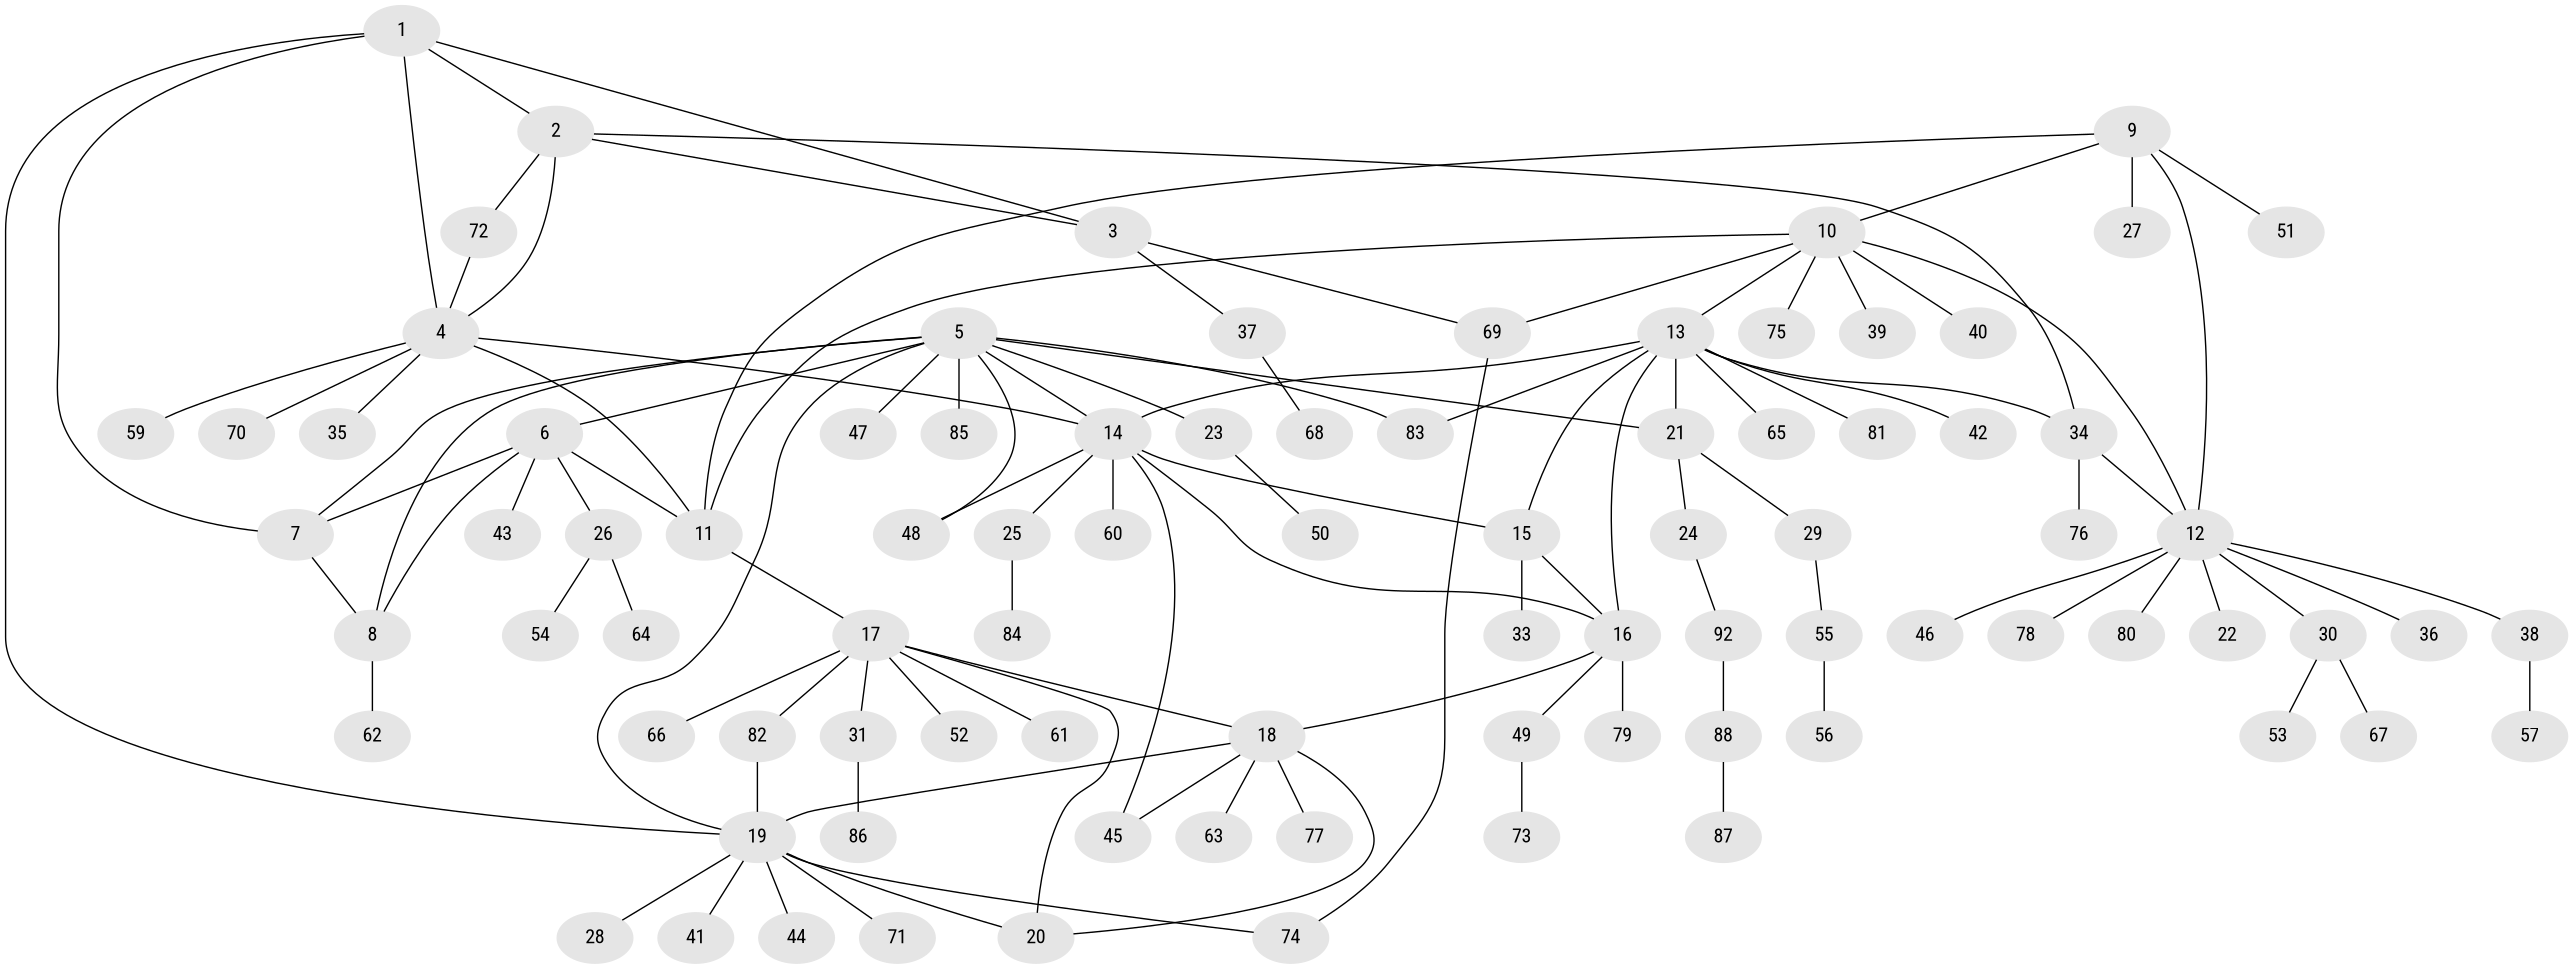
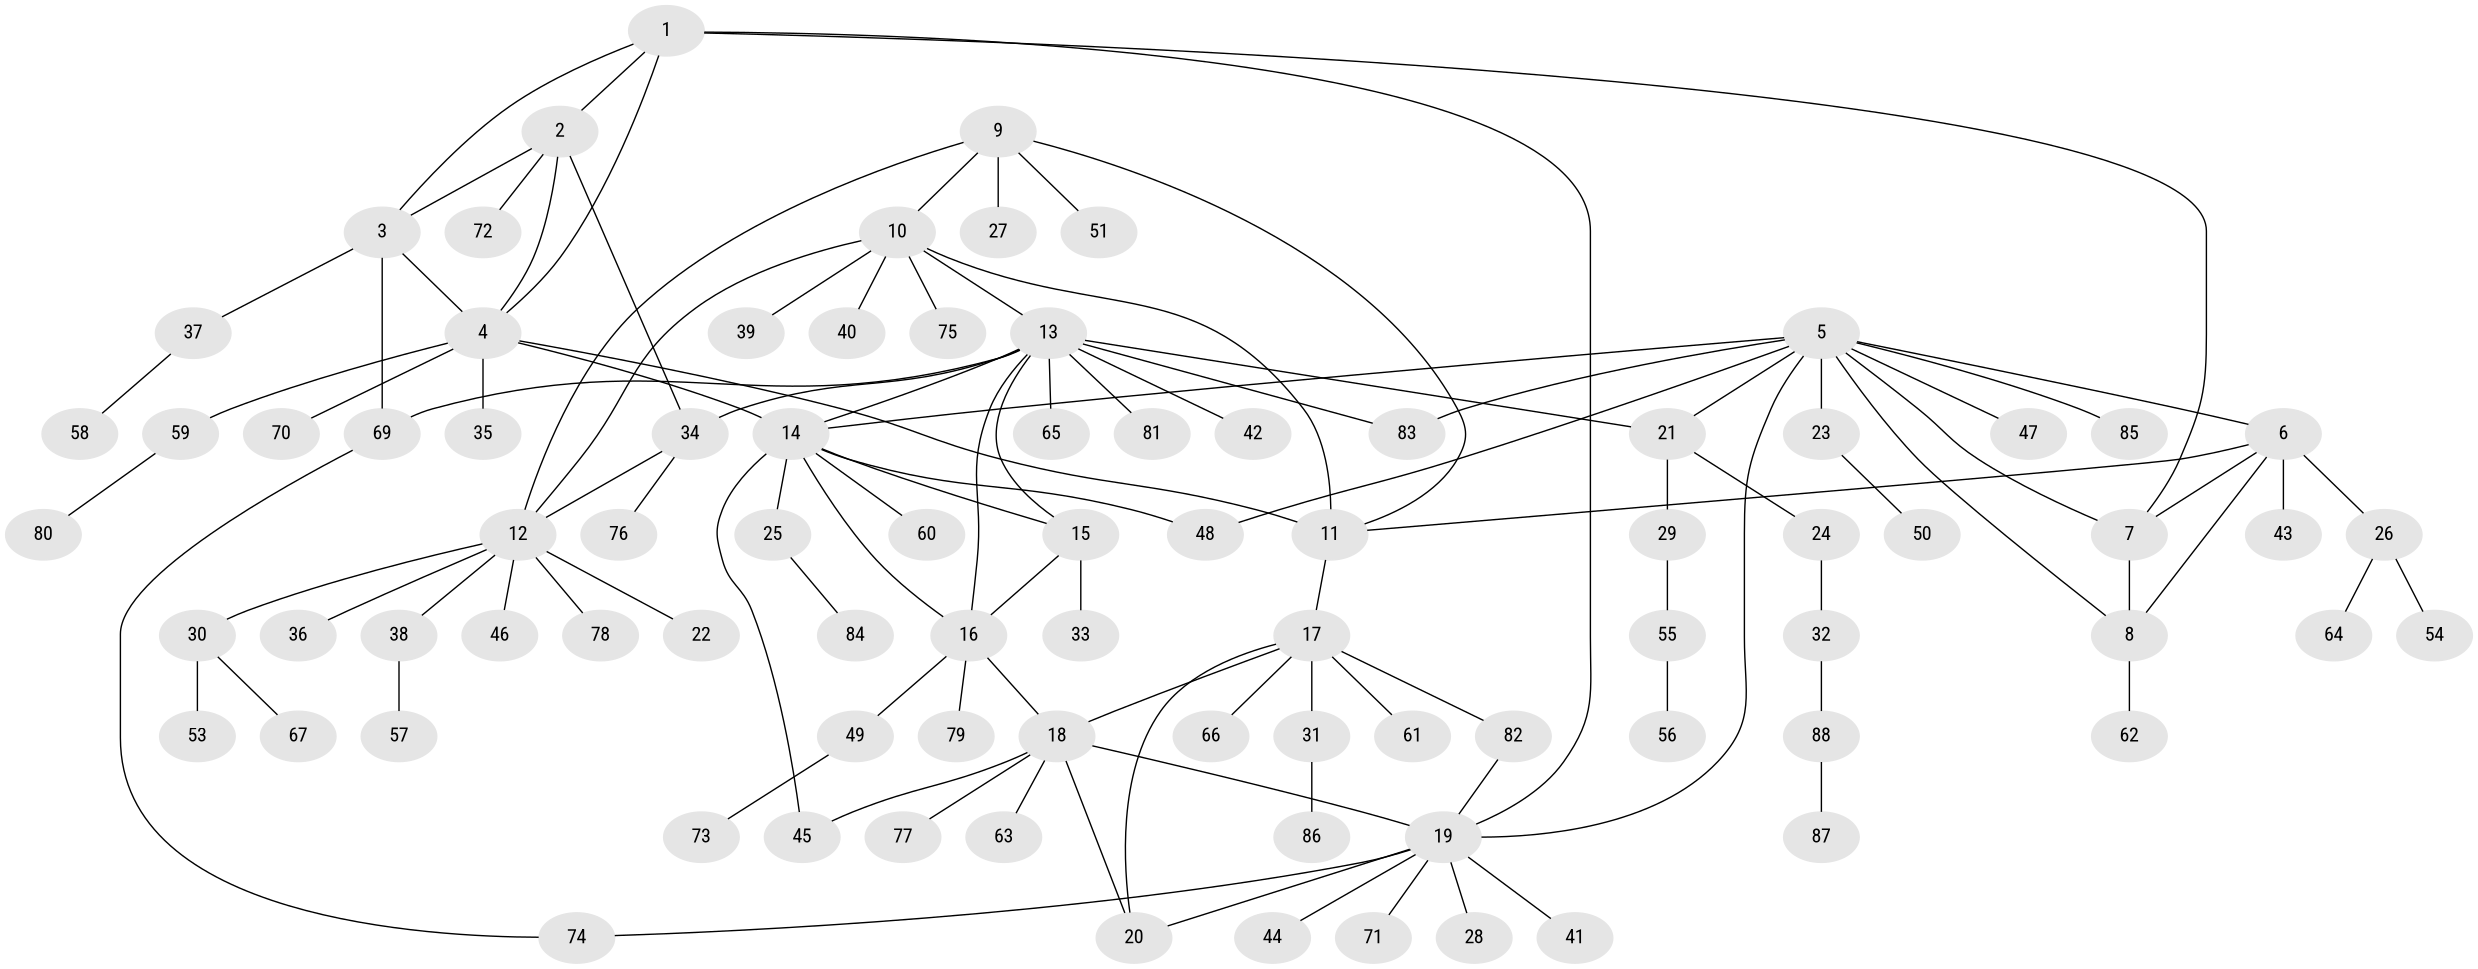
edge "72" -- "4": now "3" -- "4"
edge "10" -- "69": now "13" -- "69"
node "68": label "68" -> "58"
edge "12" -- "80": now "59" -- "80"
node "92": label "92" -> "32"
node "52": removed
